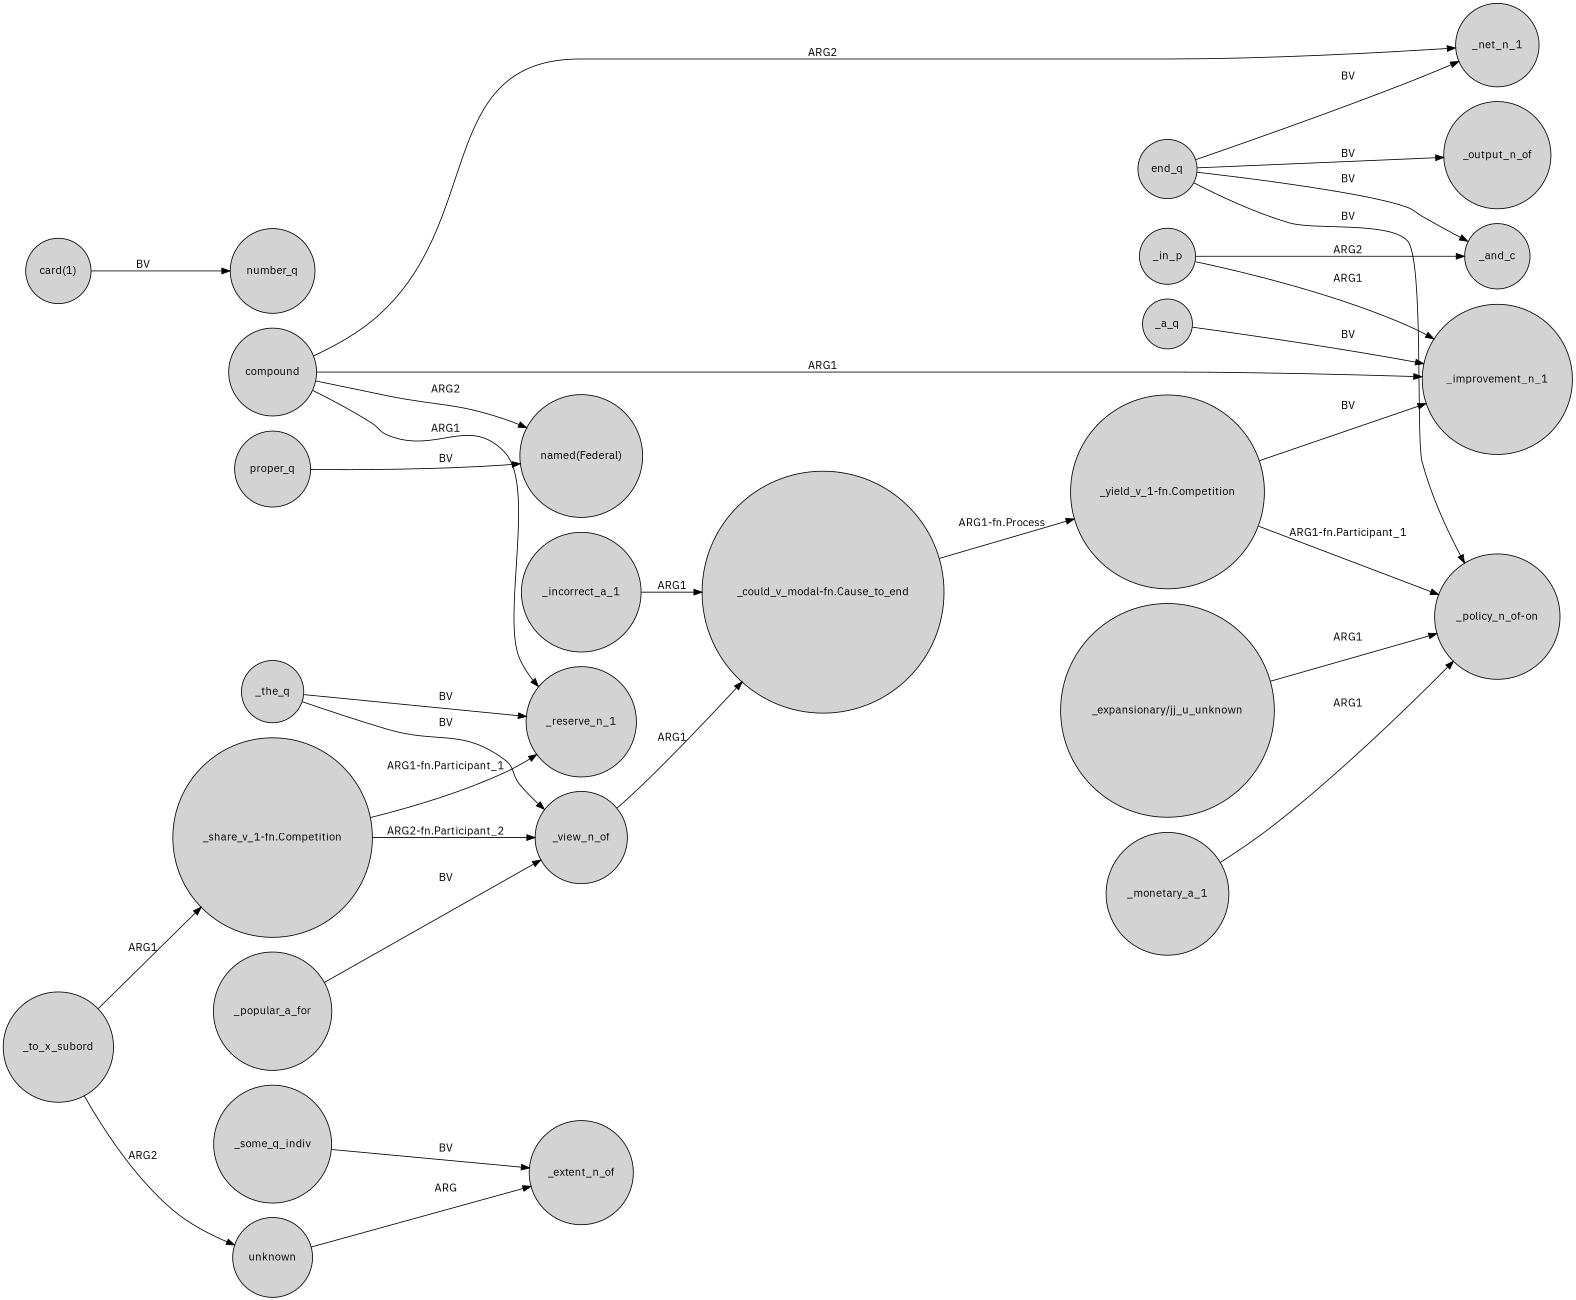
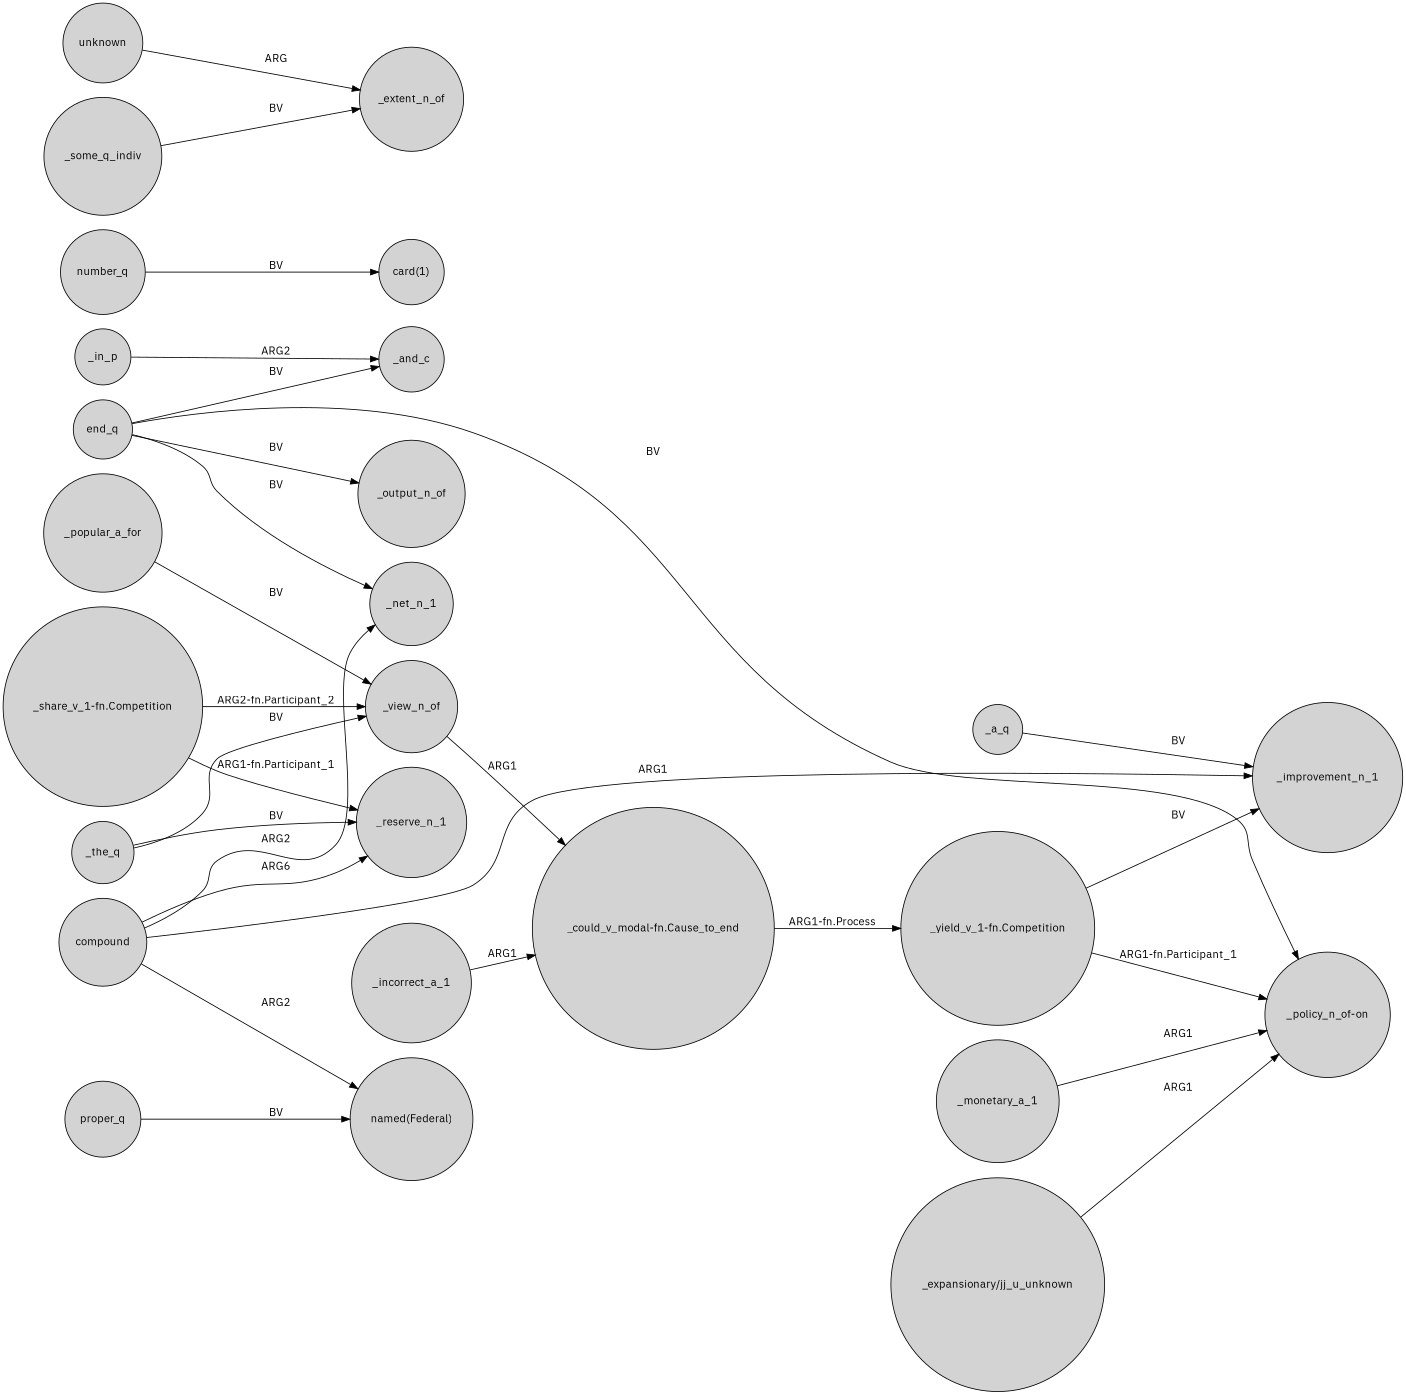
edge "card(1)" -> "number_q": reversed
edge "_in_p" -> "_improvement_n_1": removed, label "ARG1"
edge "compound" -> "_reserve_n_1": label "ARG1" -> "ARG6"
node "_to_x_subord": removed
